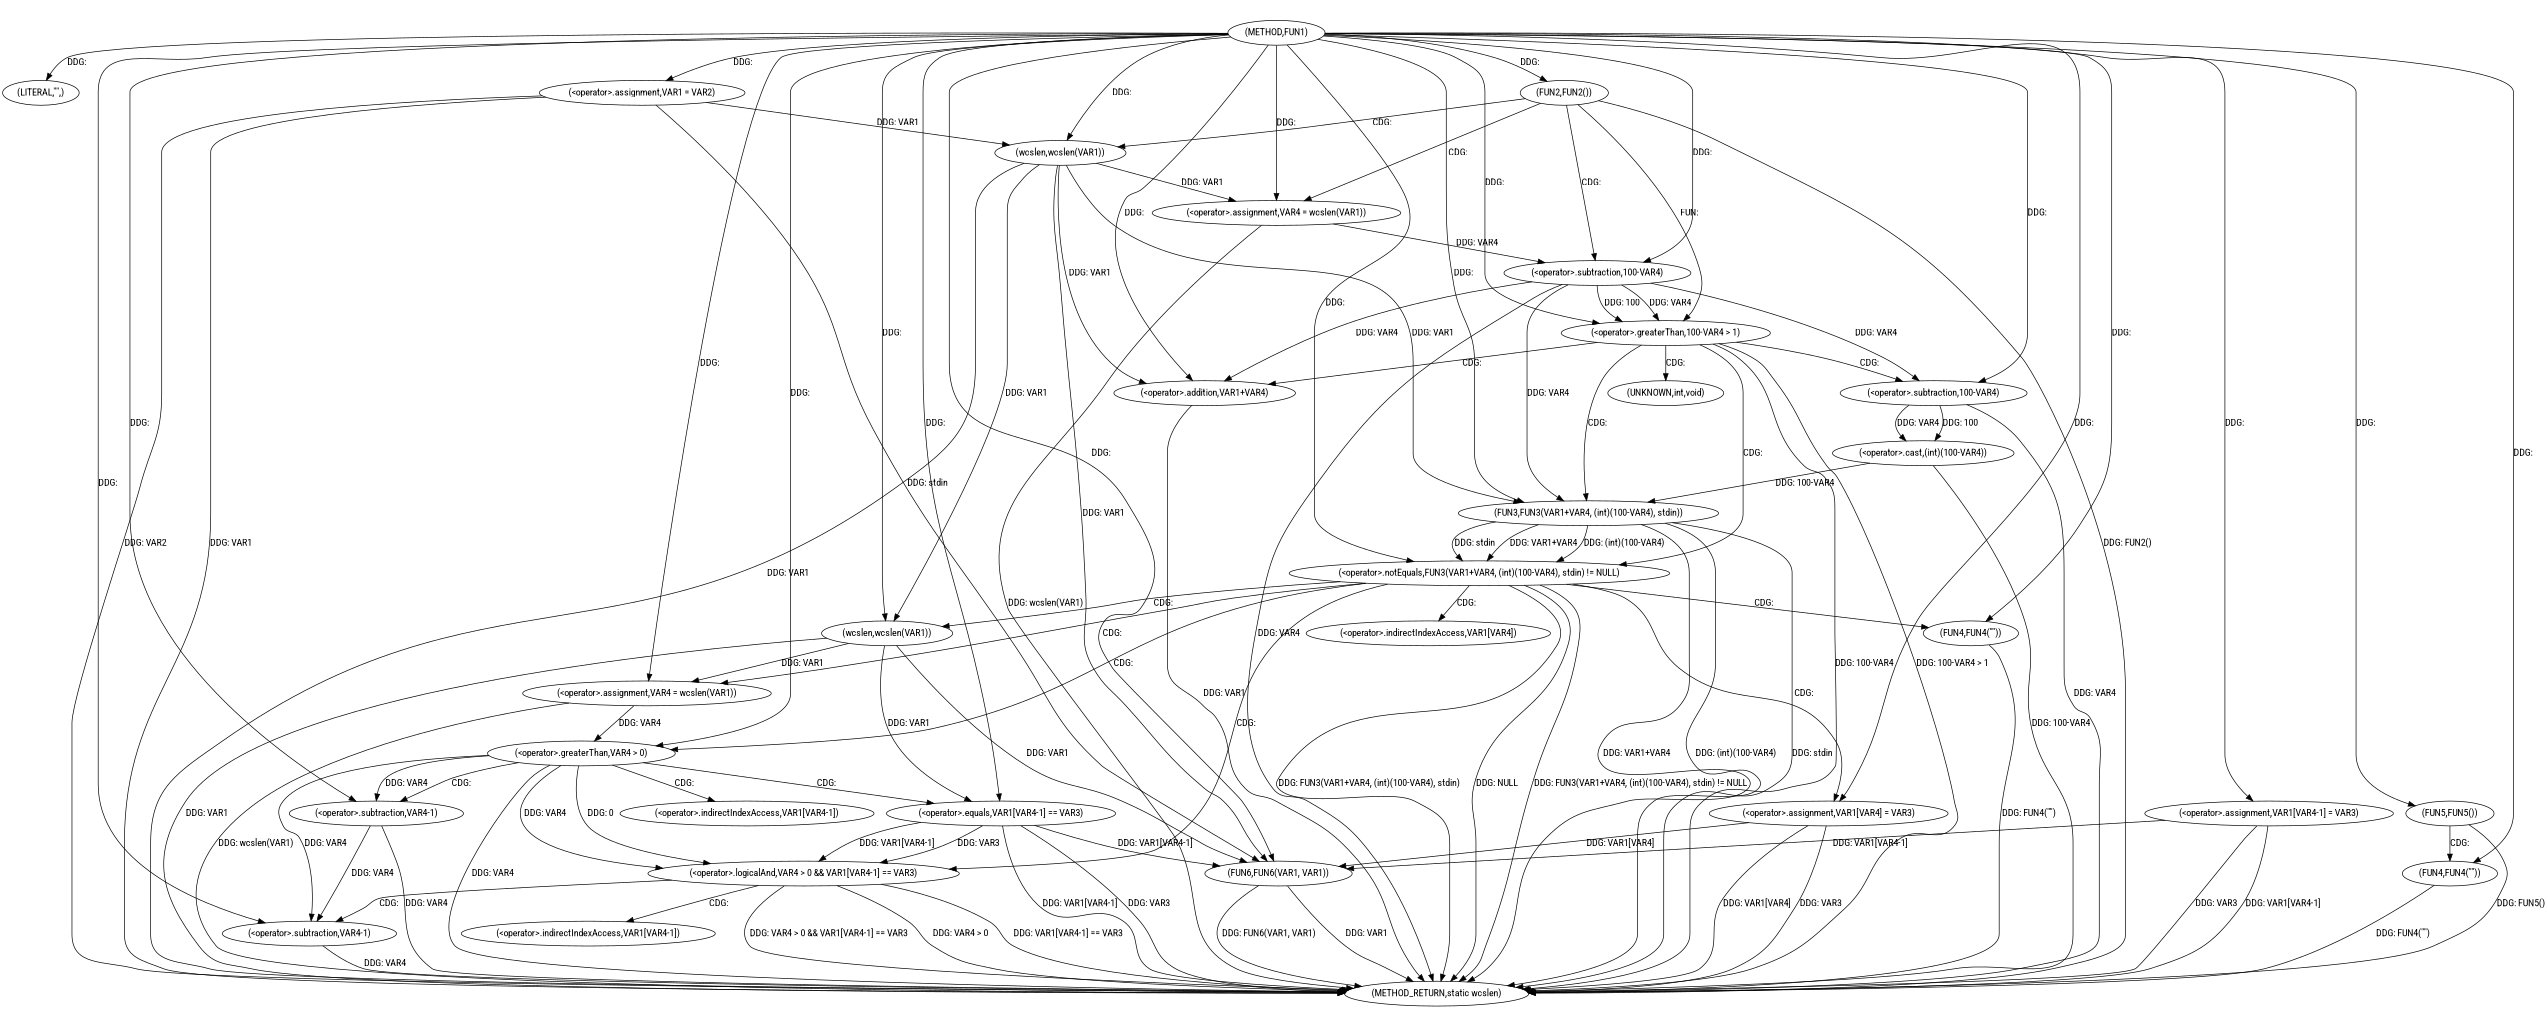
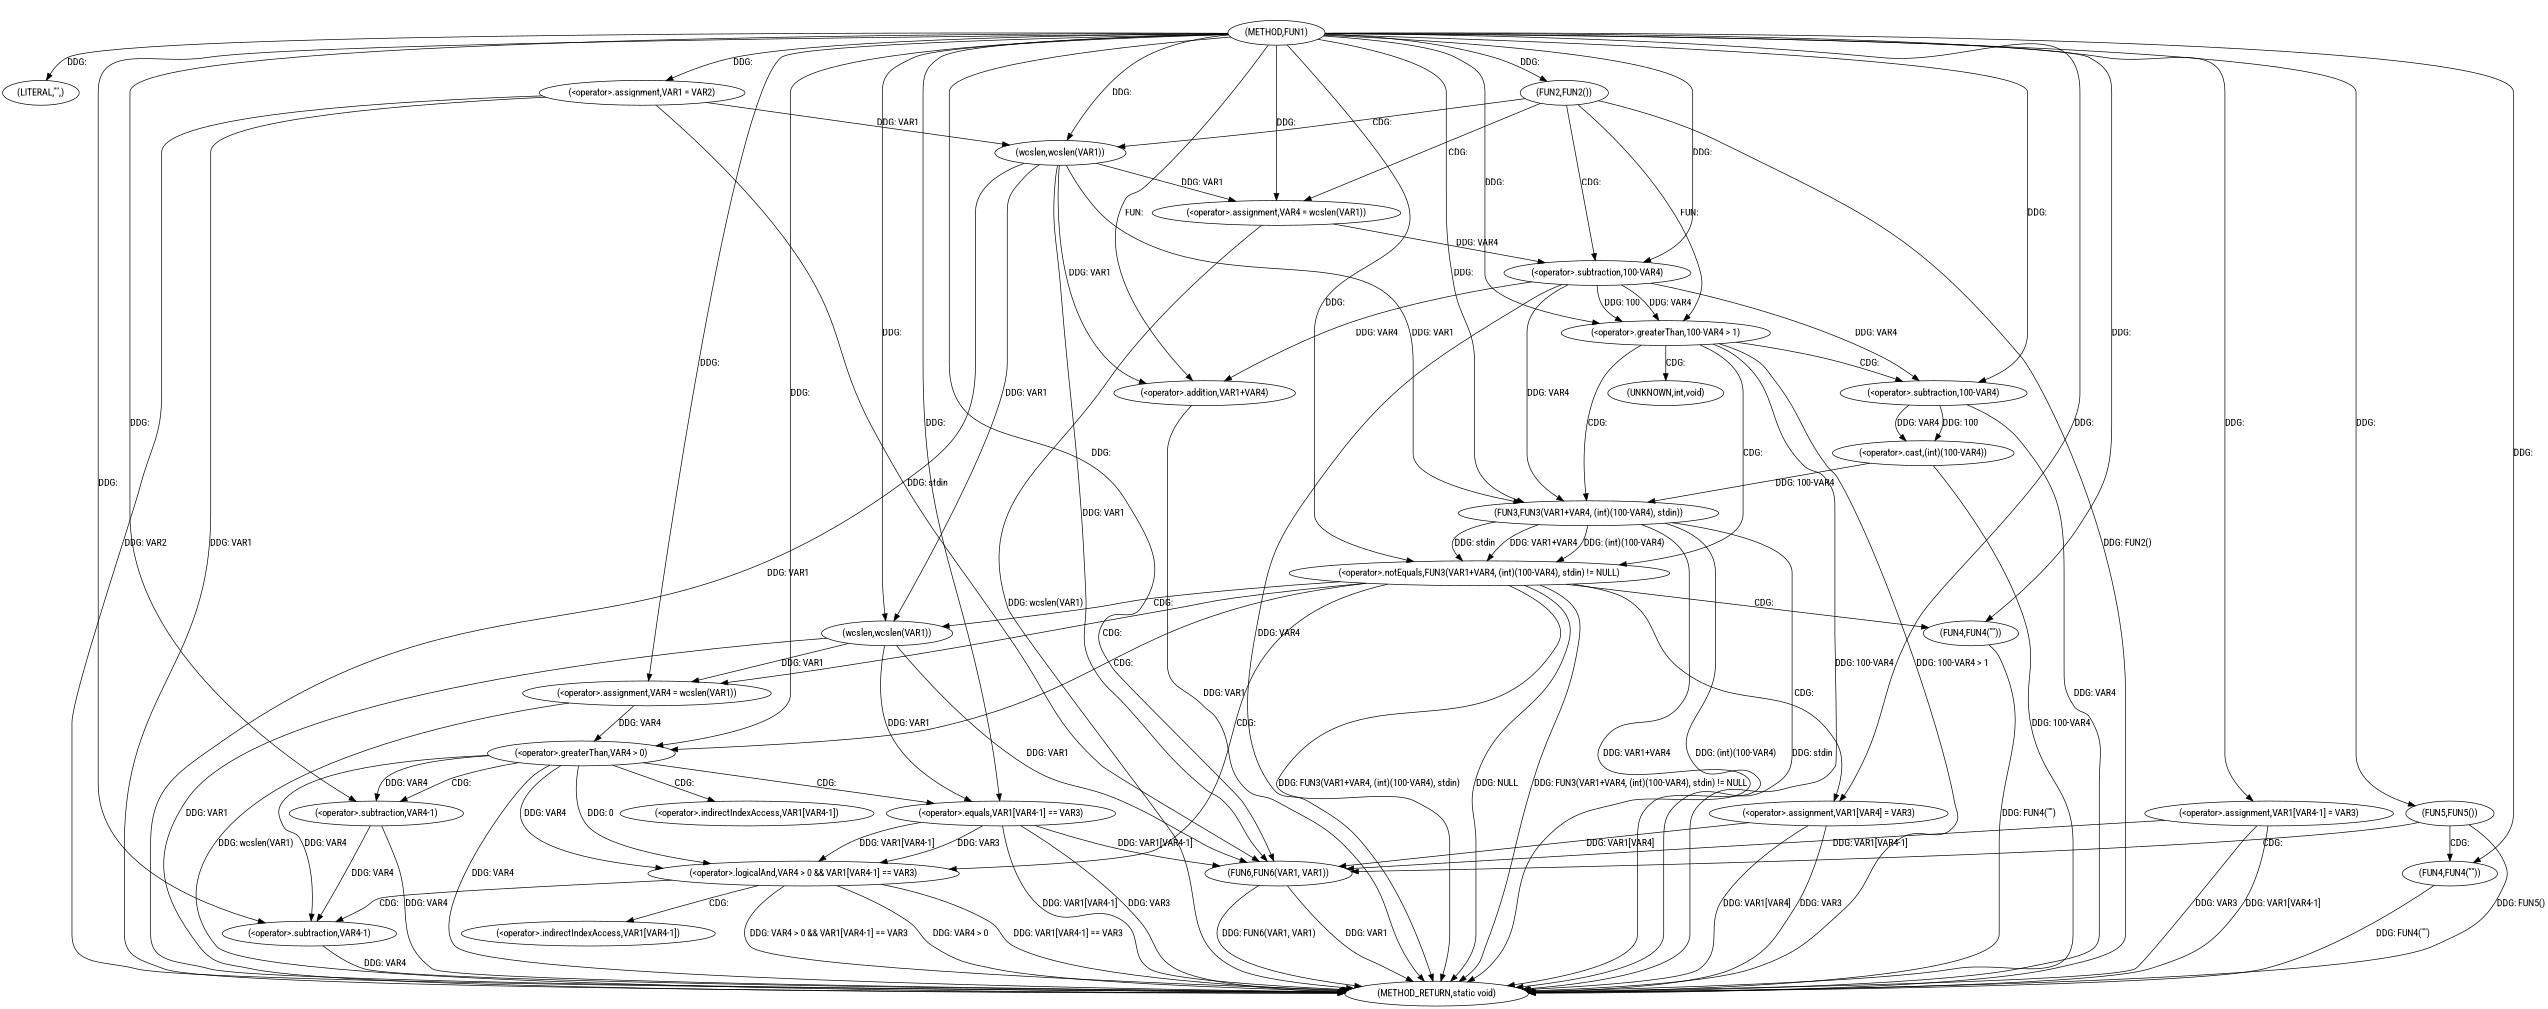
edge "(METHOD,FUN1)" -> "(<operator>.addition,VAR1+VAR4)": label "DDG: " -> "FUN: "
edge "(<operator>.greaterThan,100-VAR4 > 1)" -> "(<operator>.addition,VAR1+VAR4)": removed, label "CDG:"
node "(<operator>.indirectIndexAccess,VAR1[VAR4])": removed
edge "(FUN5,FUN5())" -> "(FUN6,FUN6(VAR1, VAR1))": added, label "CDG:"
node "(METHOD_RETURN,static wcslen)": label "(METHOD_RETURN,static wcslen)" -> "(METHOD_RETURN,static void)"
